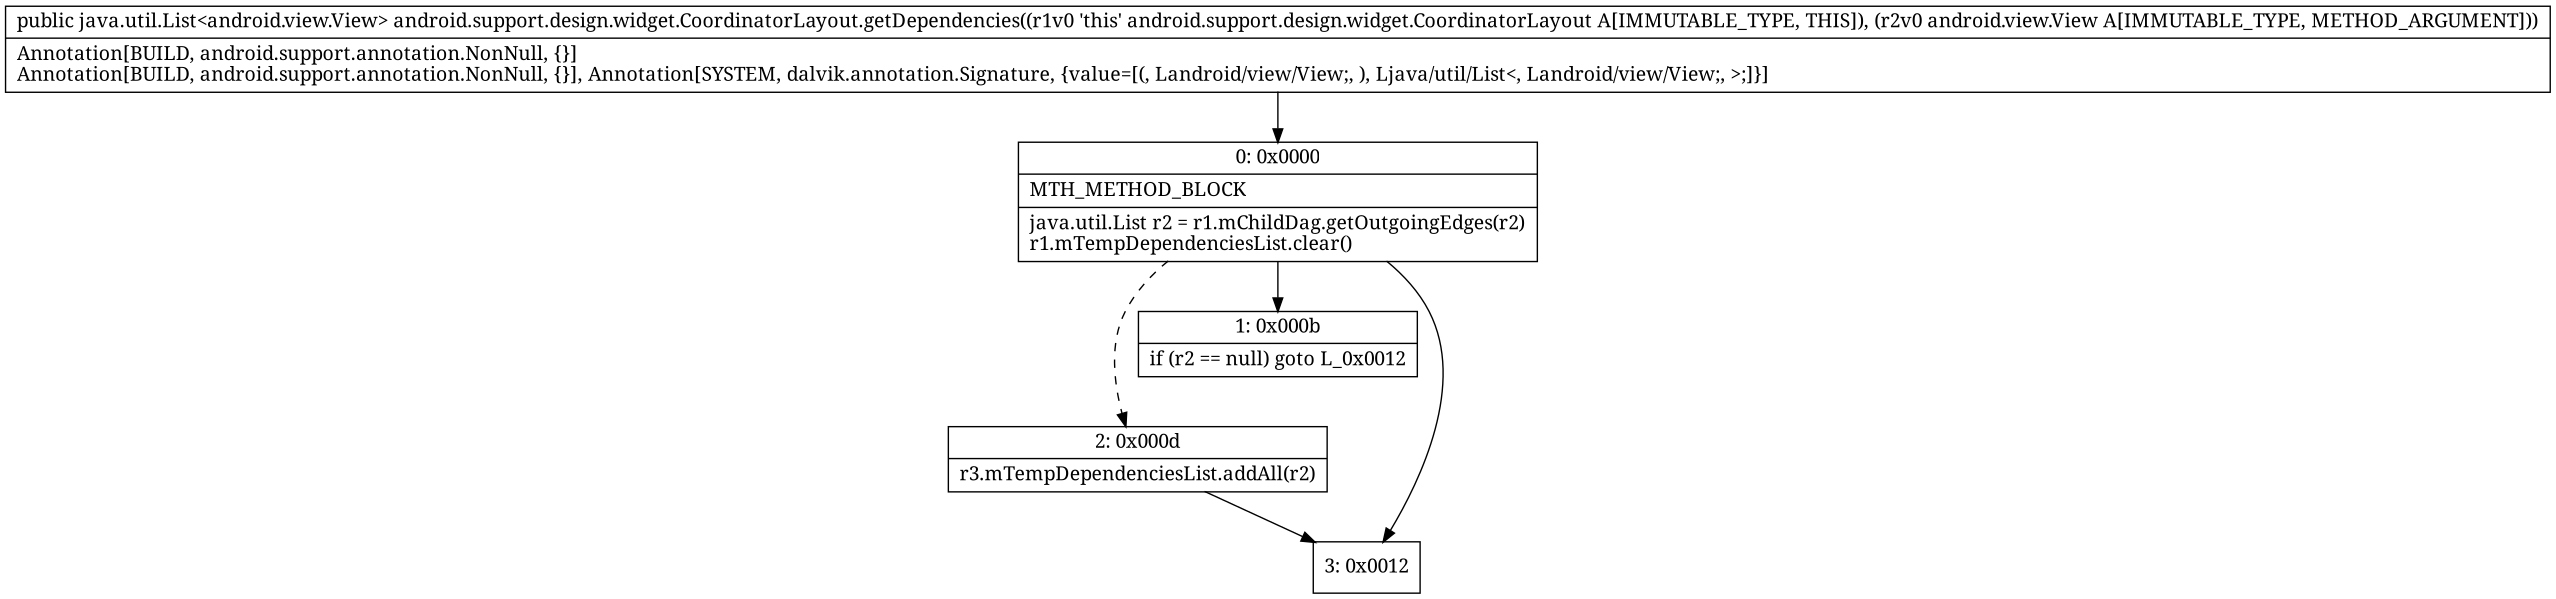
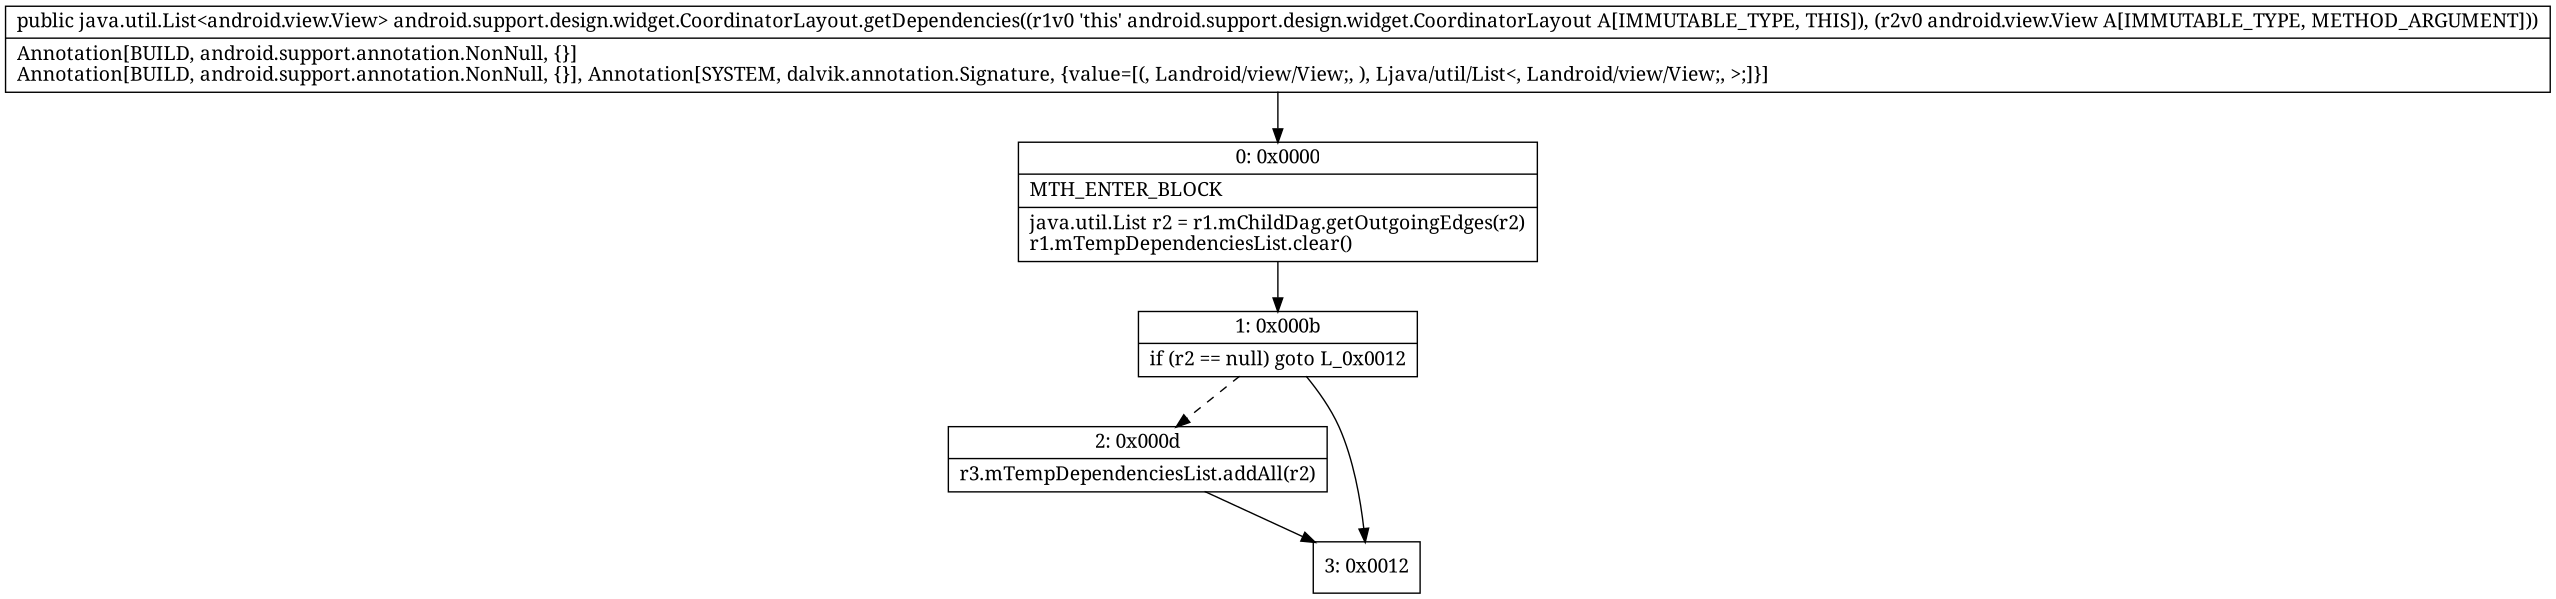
node "0: 0x0000": text "MTH_METHOD_BLOCK" -> "MTH_ENTER_BLOCK"
edge "0: 0x0000" -> "2: 0x000d": now "1: 0x000b" -> "2: 0x000d"
edge "0: 0x0000" -> "3: 0x0012": now "1: 0x000b" -> "3: 0x0012"
